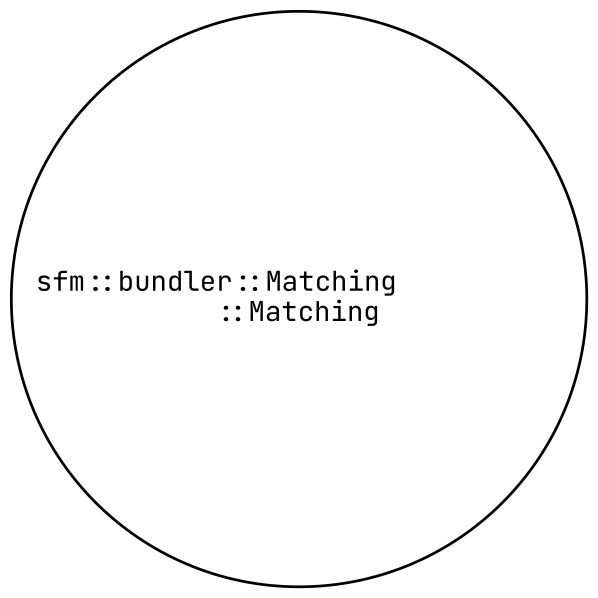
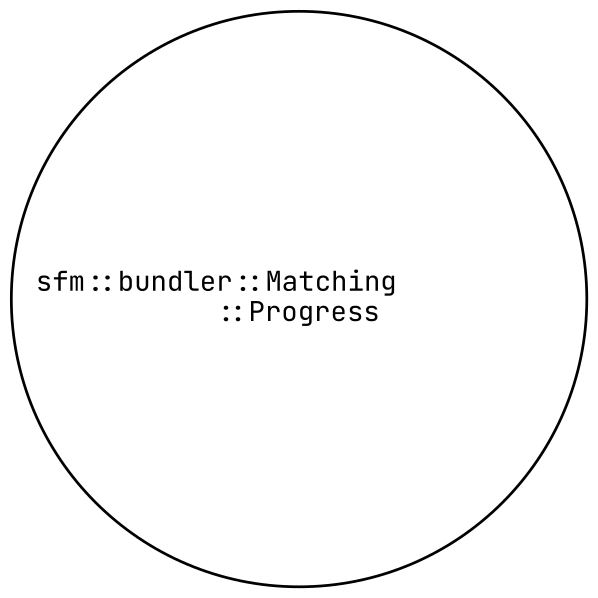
node "sfm::bundler::Matching ::Matching": label "sfm::bundler::Matching ::Matching" -> "sfm::bundler::Matching ::Progress"
